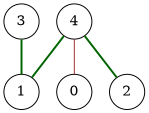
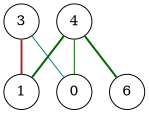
edge "3" -- "0": added
edge "3" -- "1": color darkgreen -> brown
edge "4" -- "0": color brown -> darkgreen
node "2": label "2" -> "6"
